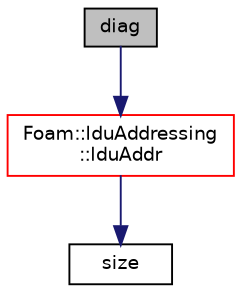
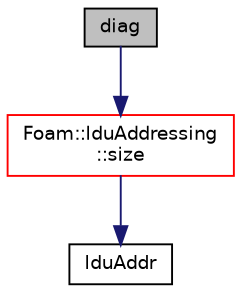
node "Foam::lduAddressing ::lduAddr": label "Foam::lduAddressing ::lduAddr" -> "Foam::lduAddressing ::size"
node "size": label "size" -> "lduAddr"
